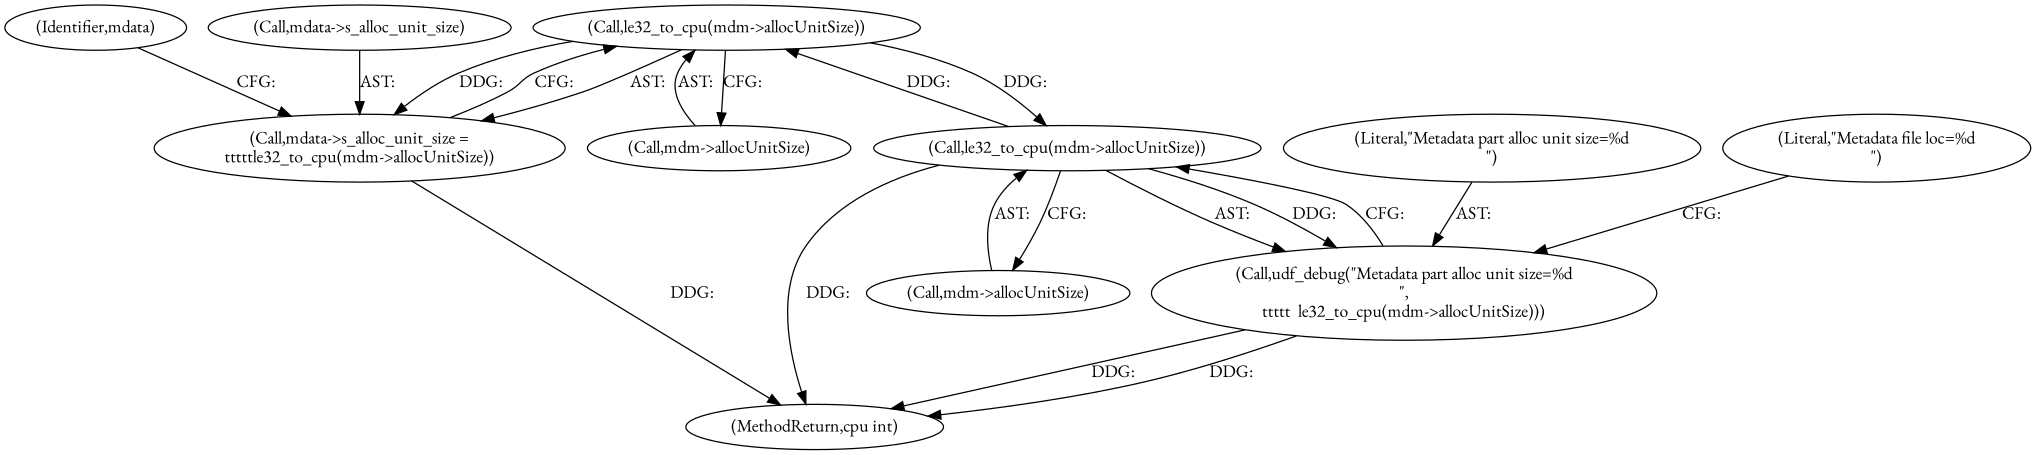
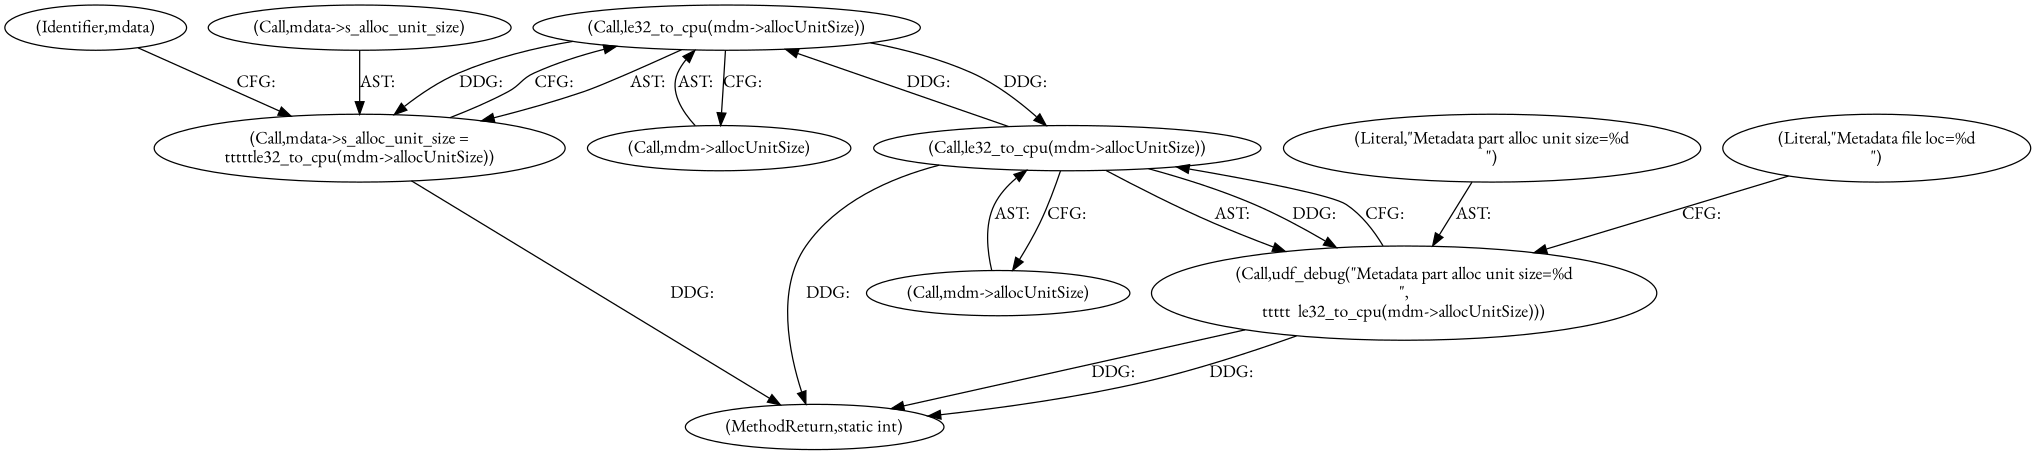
node "(MethodReturn,cpu int)": label "(MethodReturn,cpu int)" -> "(MethodReturn,static int)"
